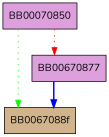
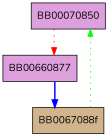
edge "BB00070850" -> "BB0067088f": reversed
node "BB00670877": label "BB00670877" -> "BB00660877"
